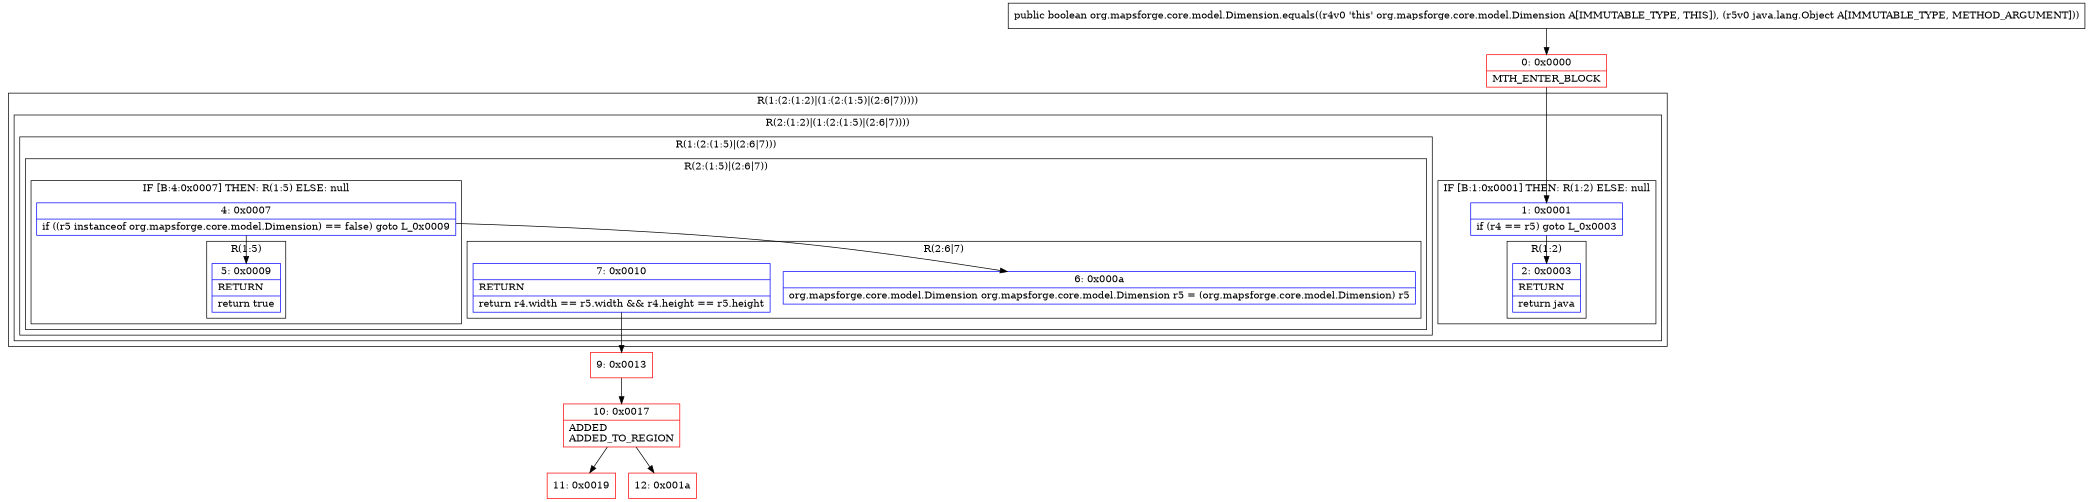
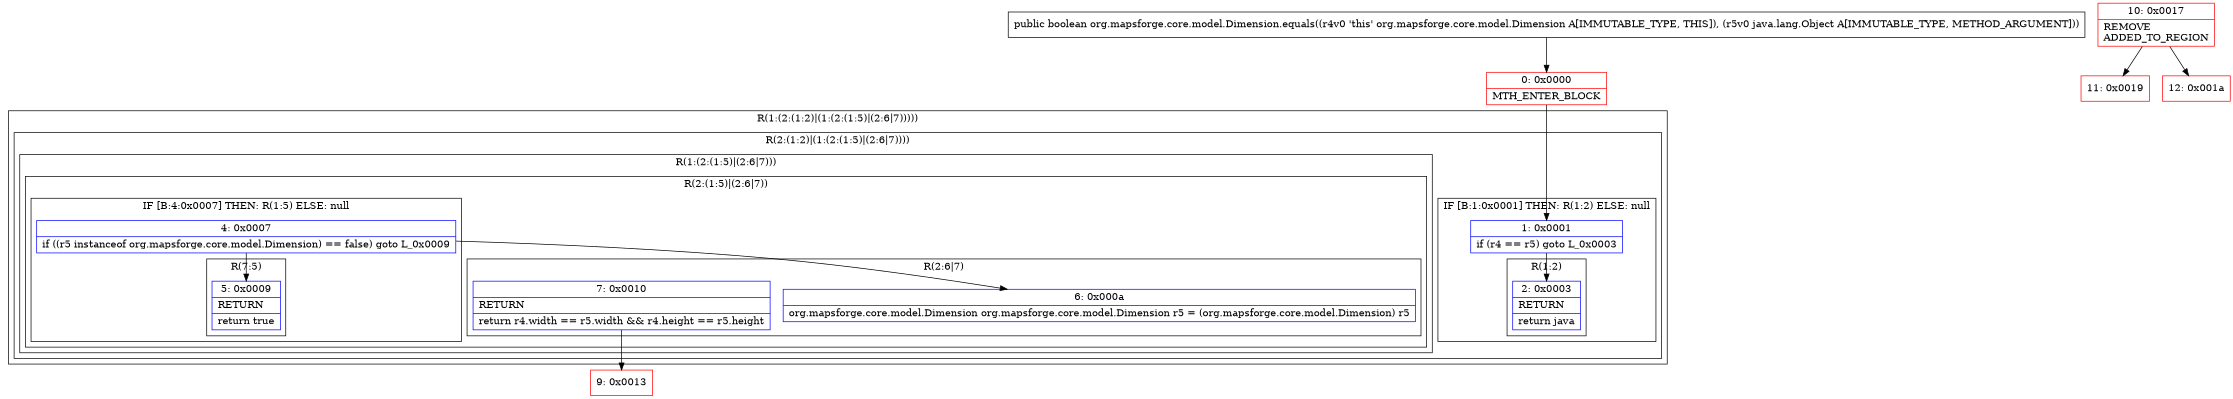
cluster "R(1:5)": label "R(1:5)" -> "R(7:5)"
edge "9: 0x0013" -> "10: 0x0017": removed
node "10: 0x0017": text "ADDED" -> "REMOVE"
